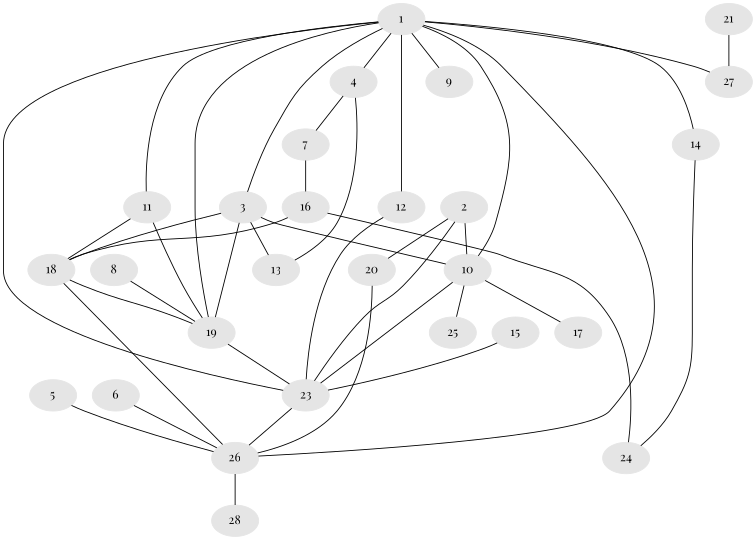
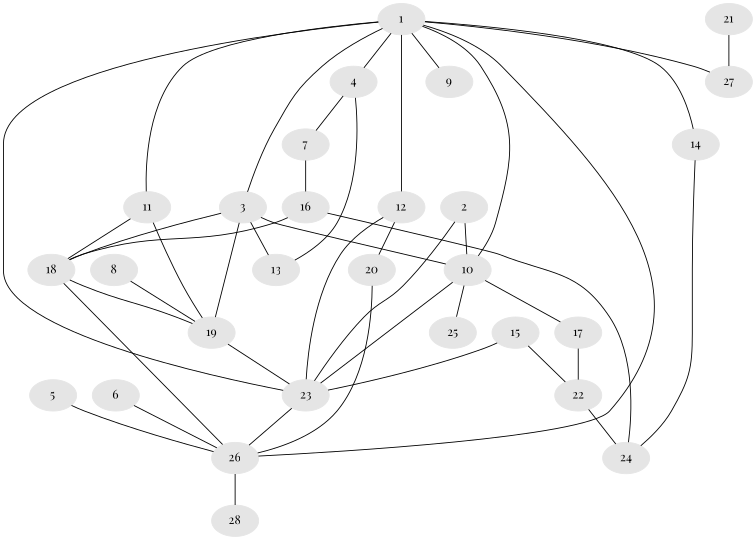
edge "1" -- "19": removed
edge "2" -- "20": now "12" -- "20"
node "22": added
